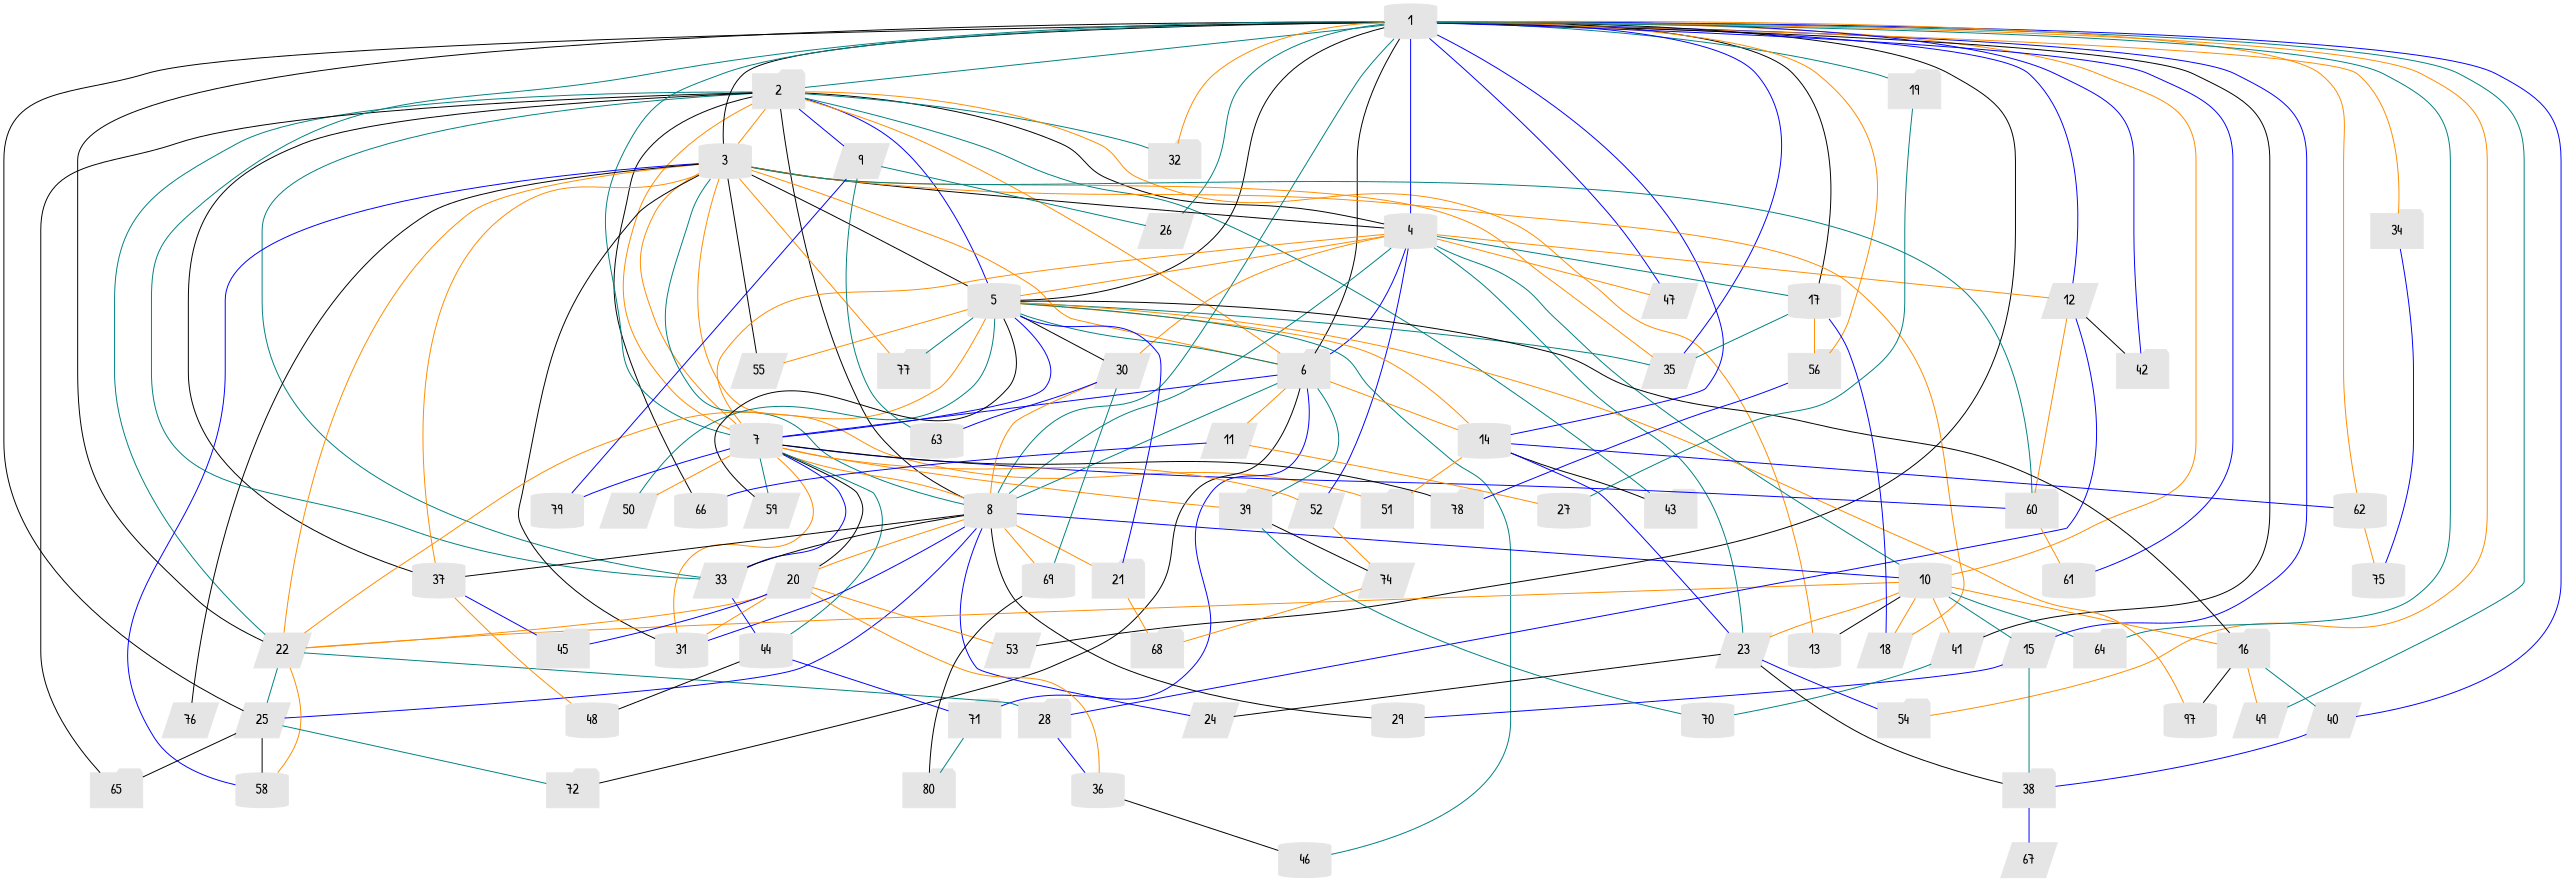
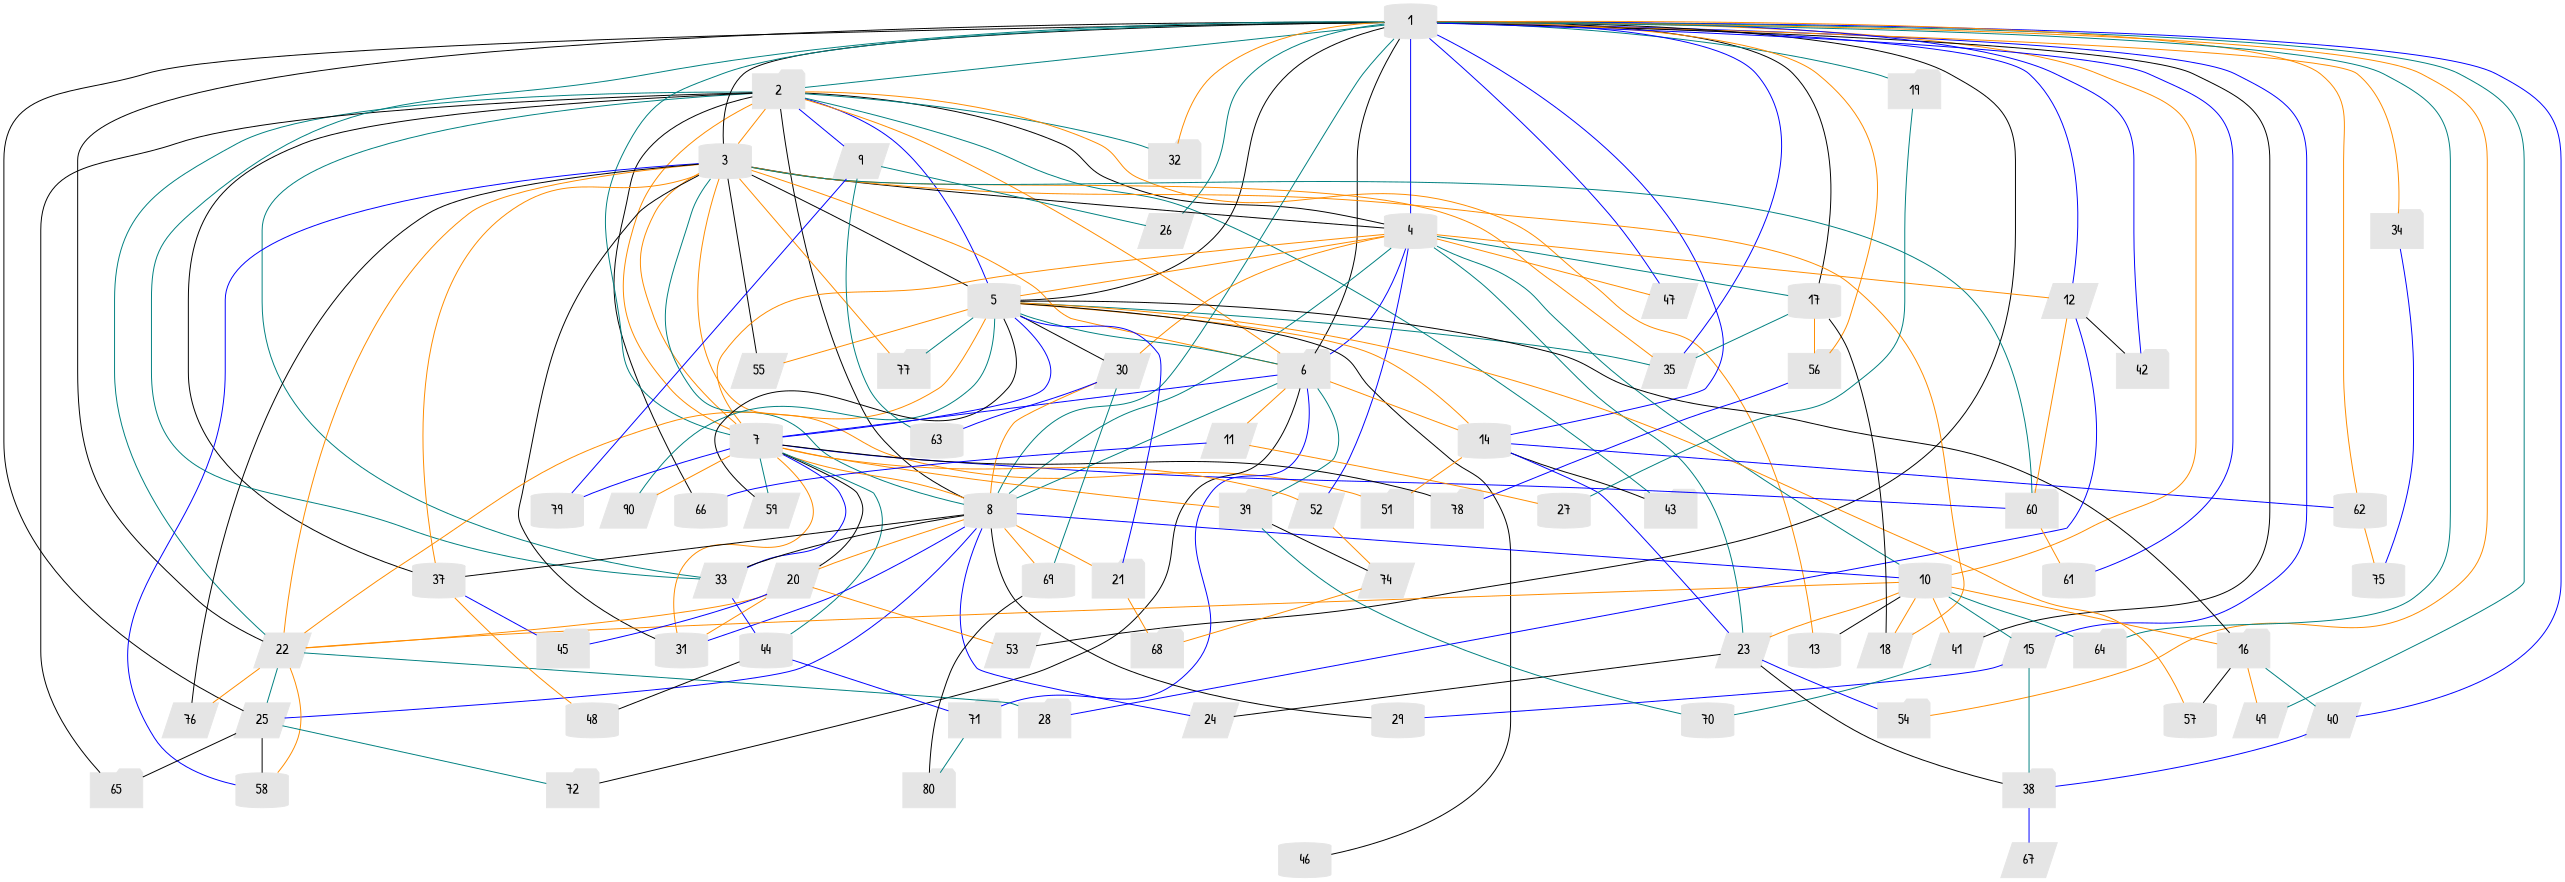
edge "17" -- "18": color blue -> black
edge "5" -- "46": color teal -> black
node "50": label "50" -> "90"
edge "22" -- "76": added
node "97": label "97" -> "57"
node "36": removed
